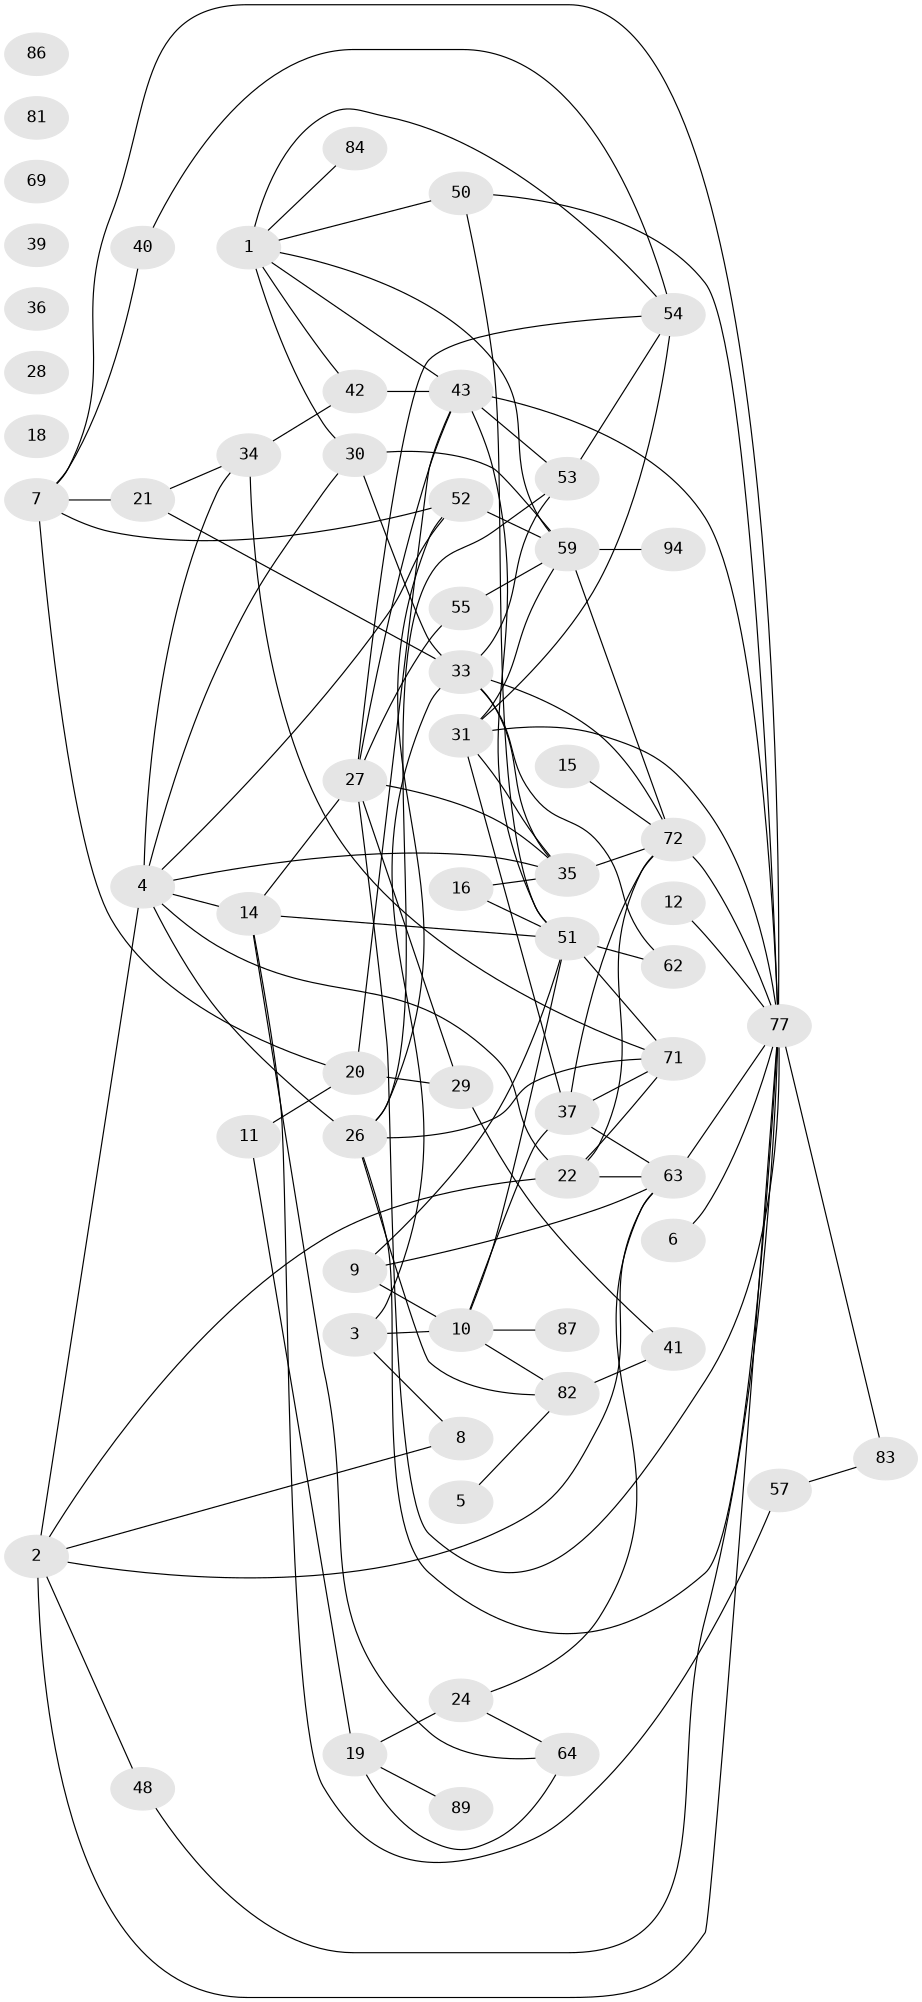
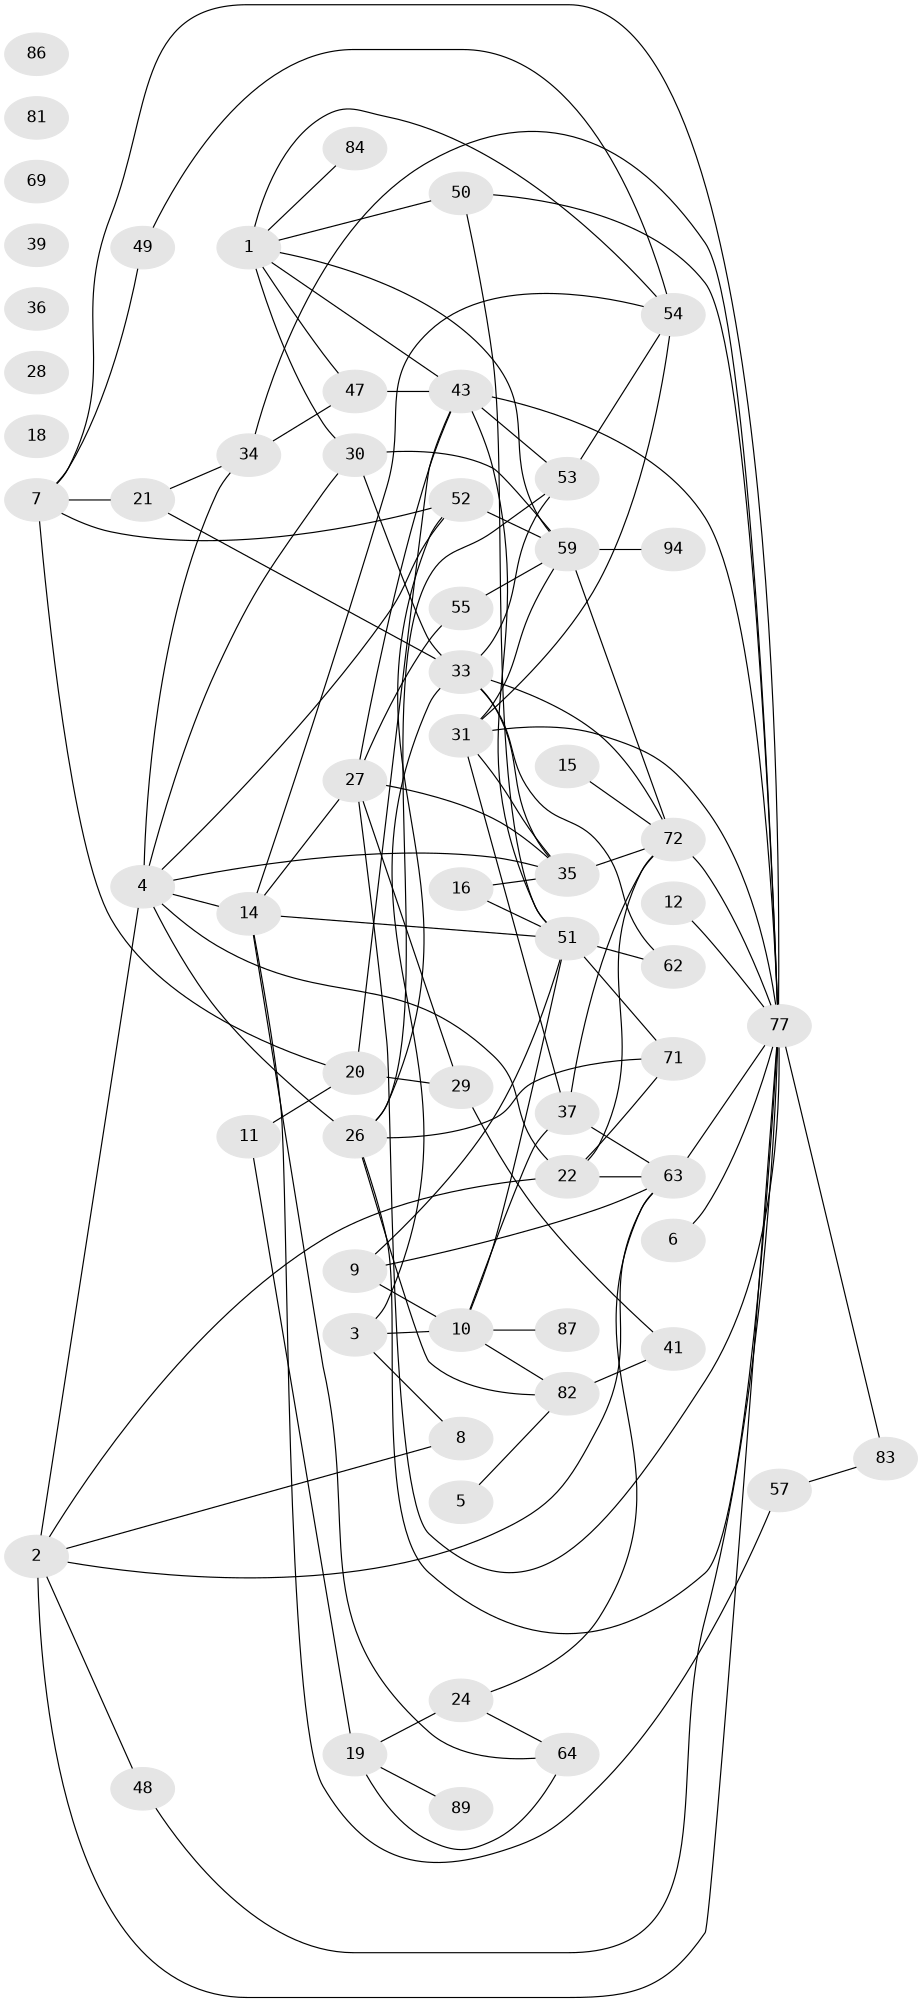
node "40": label "40" -> "49"
node "42": label "42" -> "47"
edge "54" -- "27": now "54" -- "14"
edge "34" -- "71": now "34" -- "77"
edge "71" -- "37": removed
